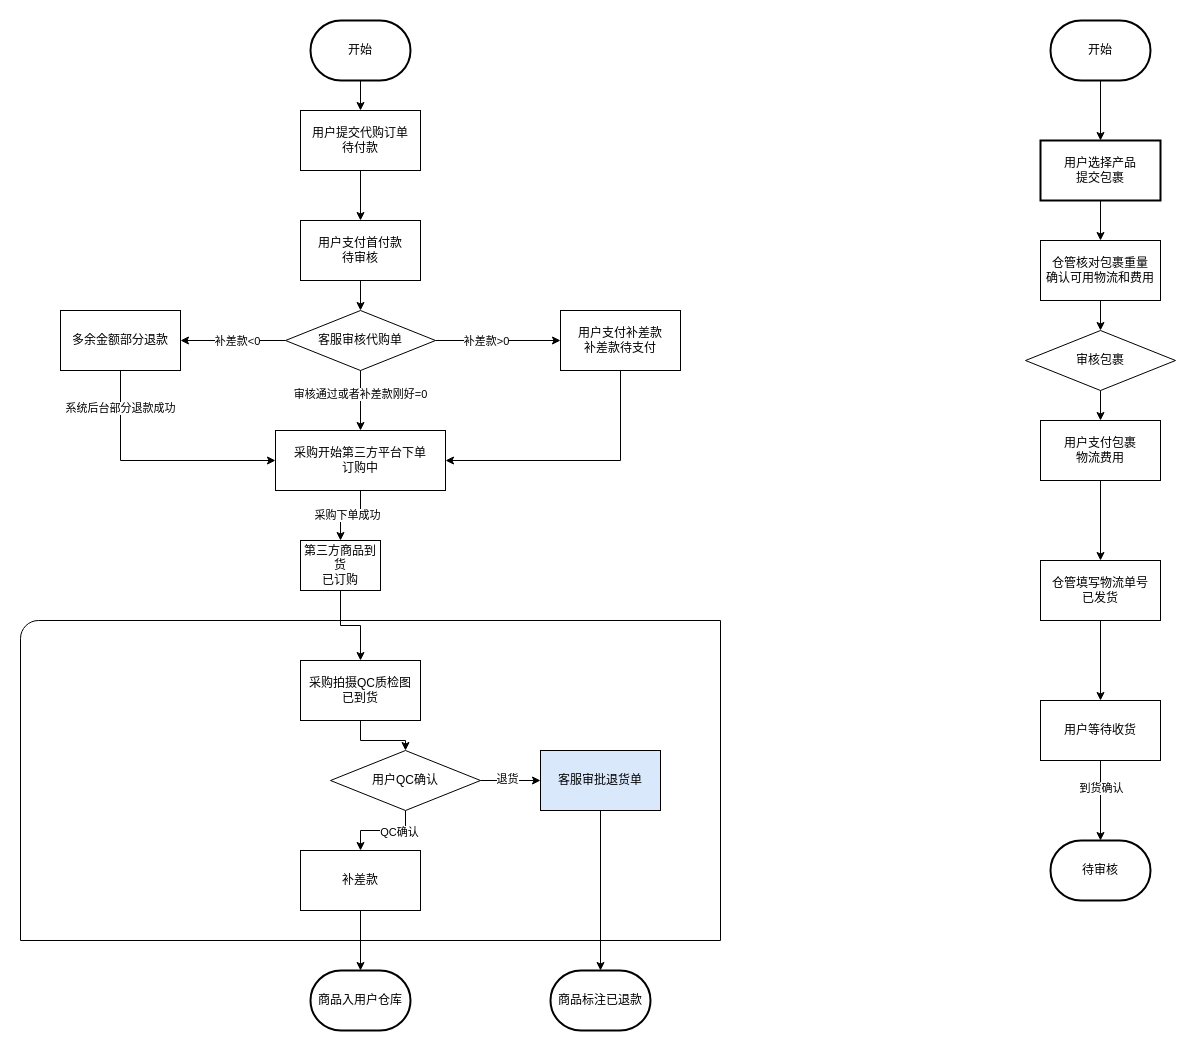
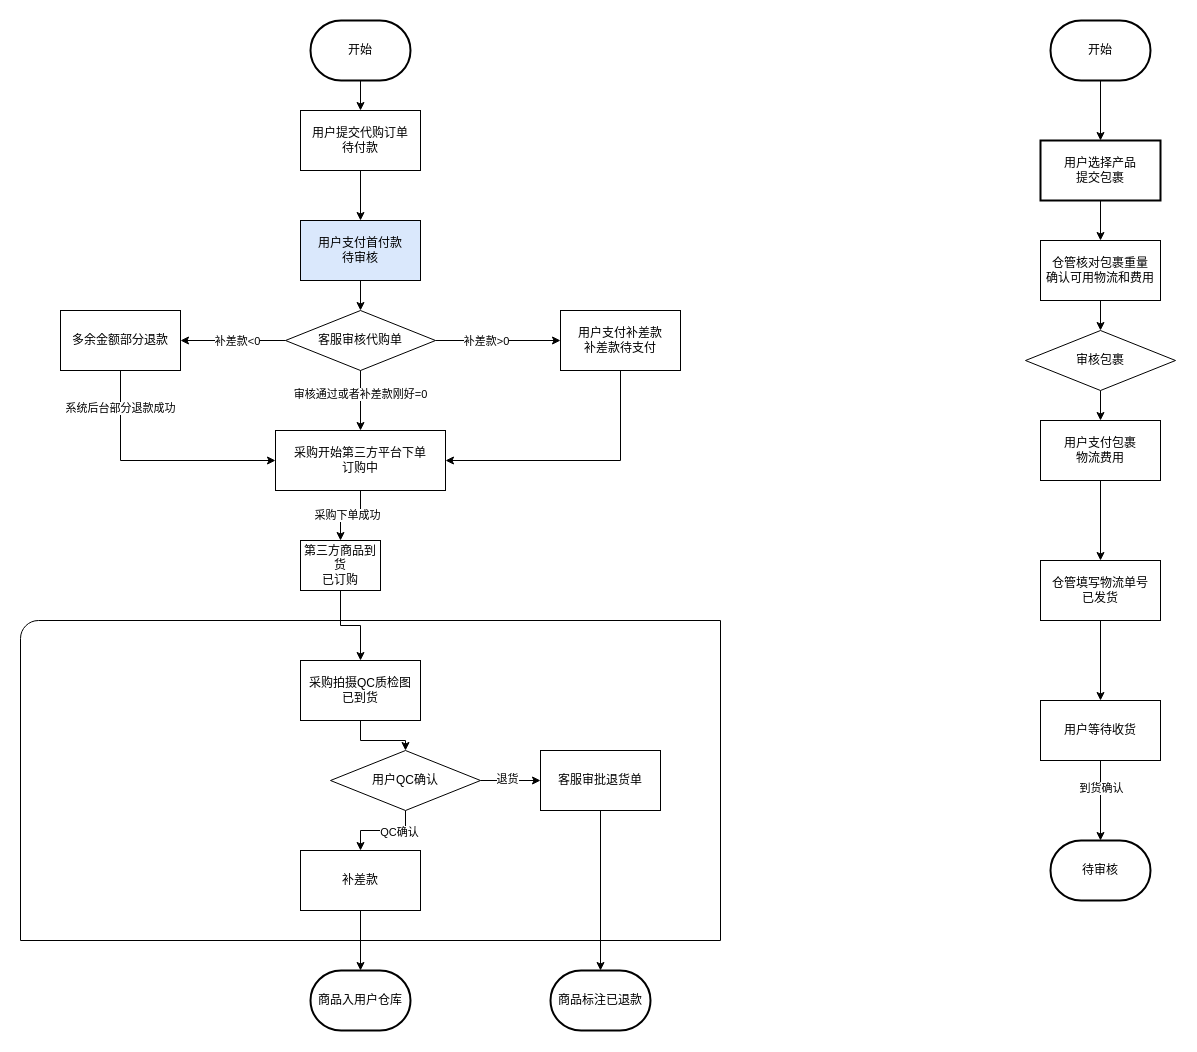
node "用户支付首付款 待审核": fillcolor #ffffff -> #dae8fc
node "客服审批退货单": fillcolor #dae8fc -> #ffffff
